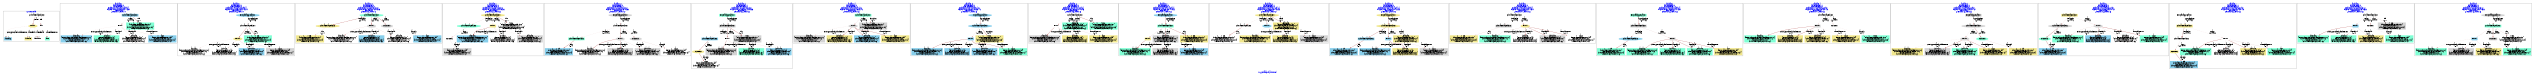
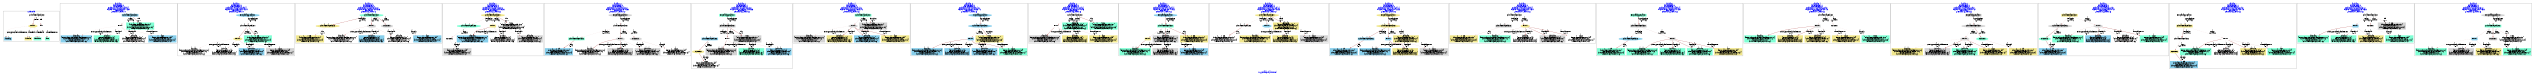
cluster "1-correct model": label "1-correct model" -> "1-title model"
node "deathDate": fillcolor white -> aquamarine
